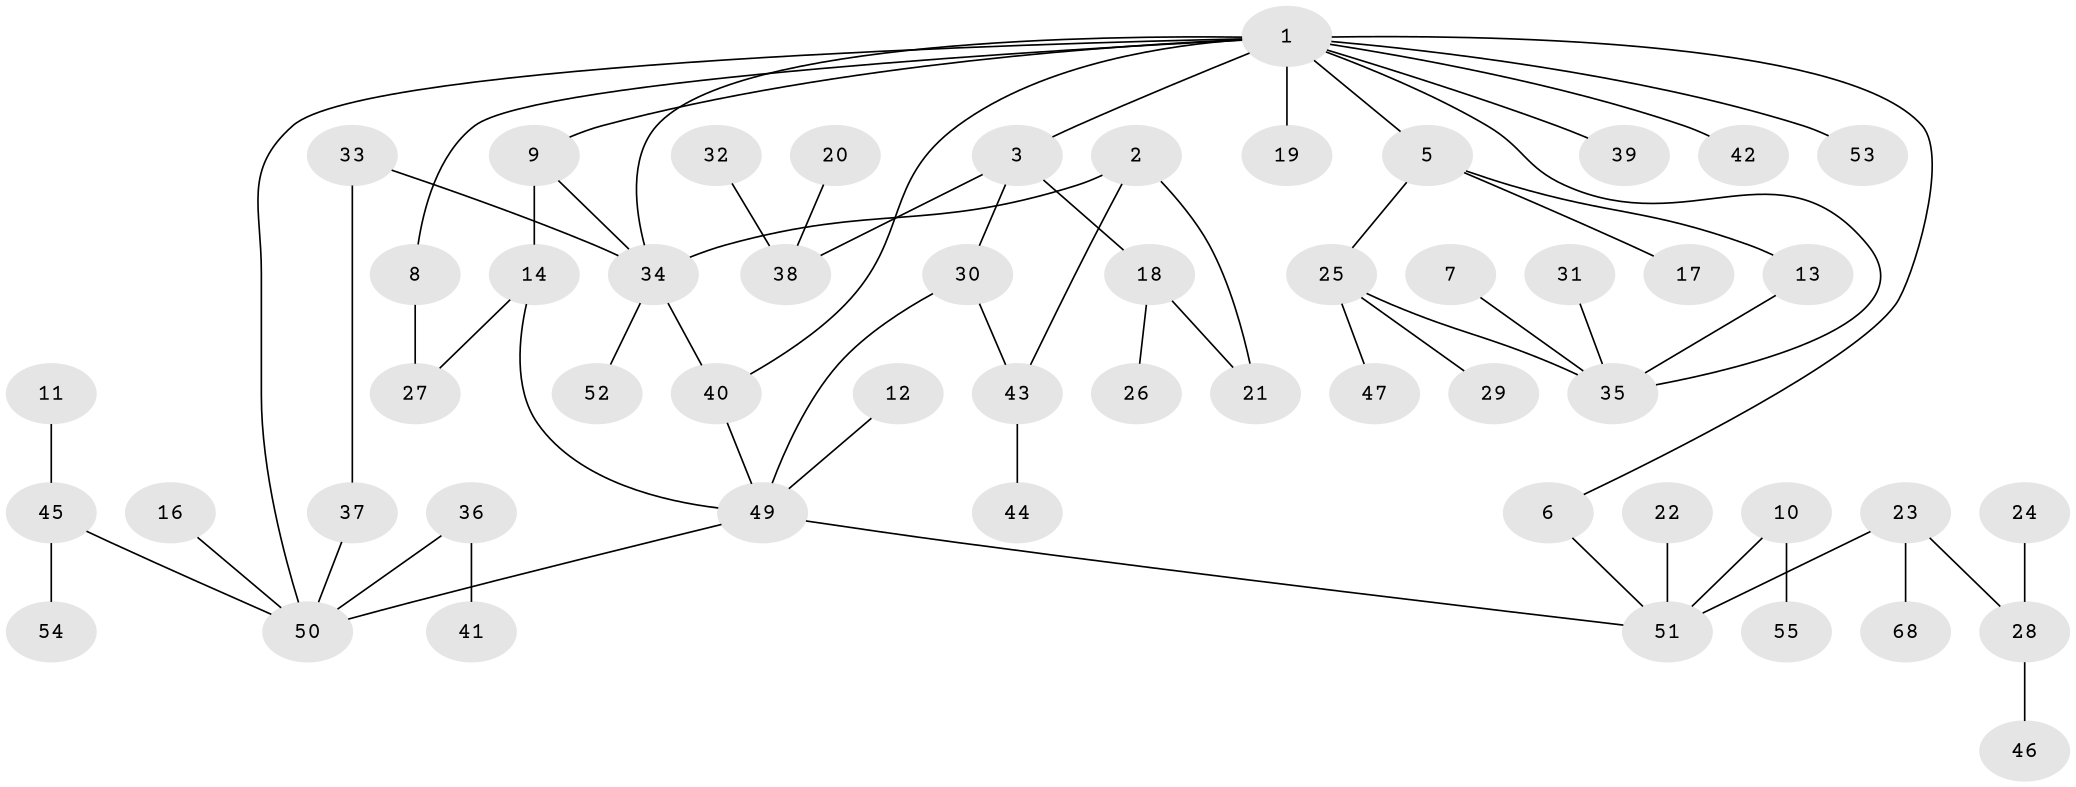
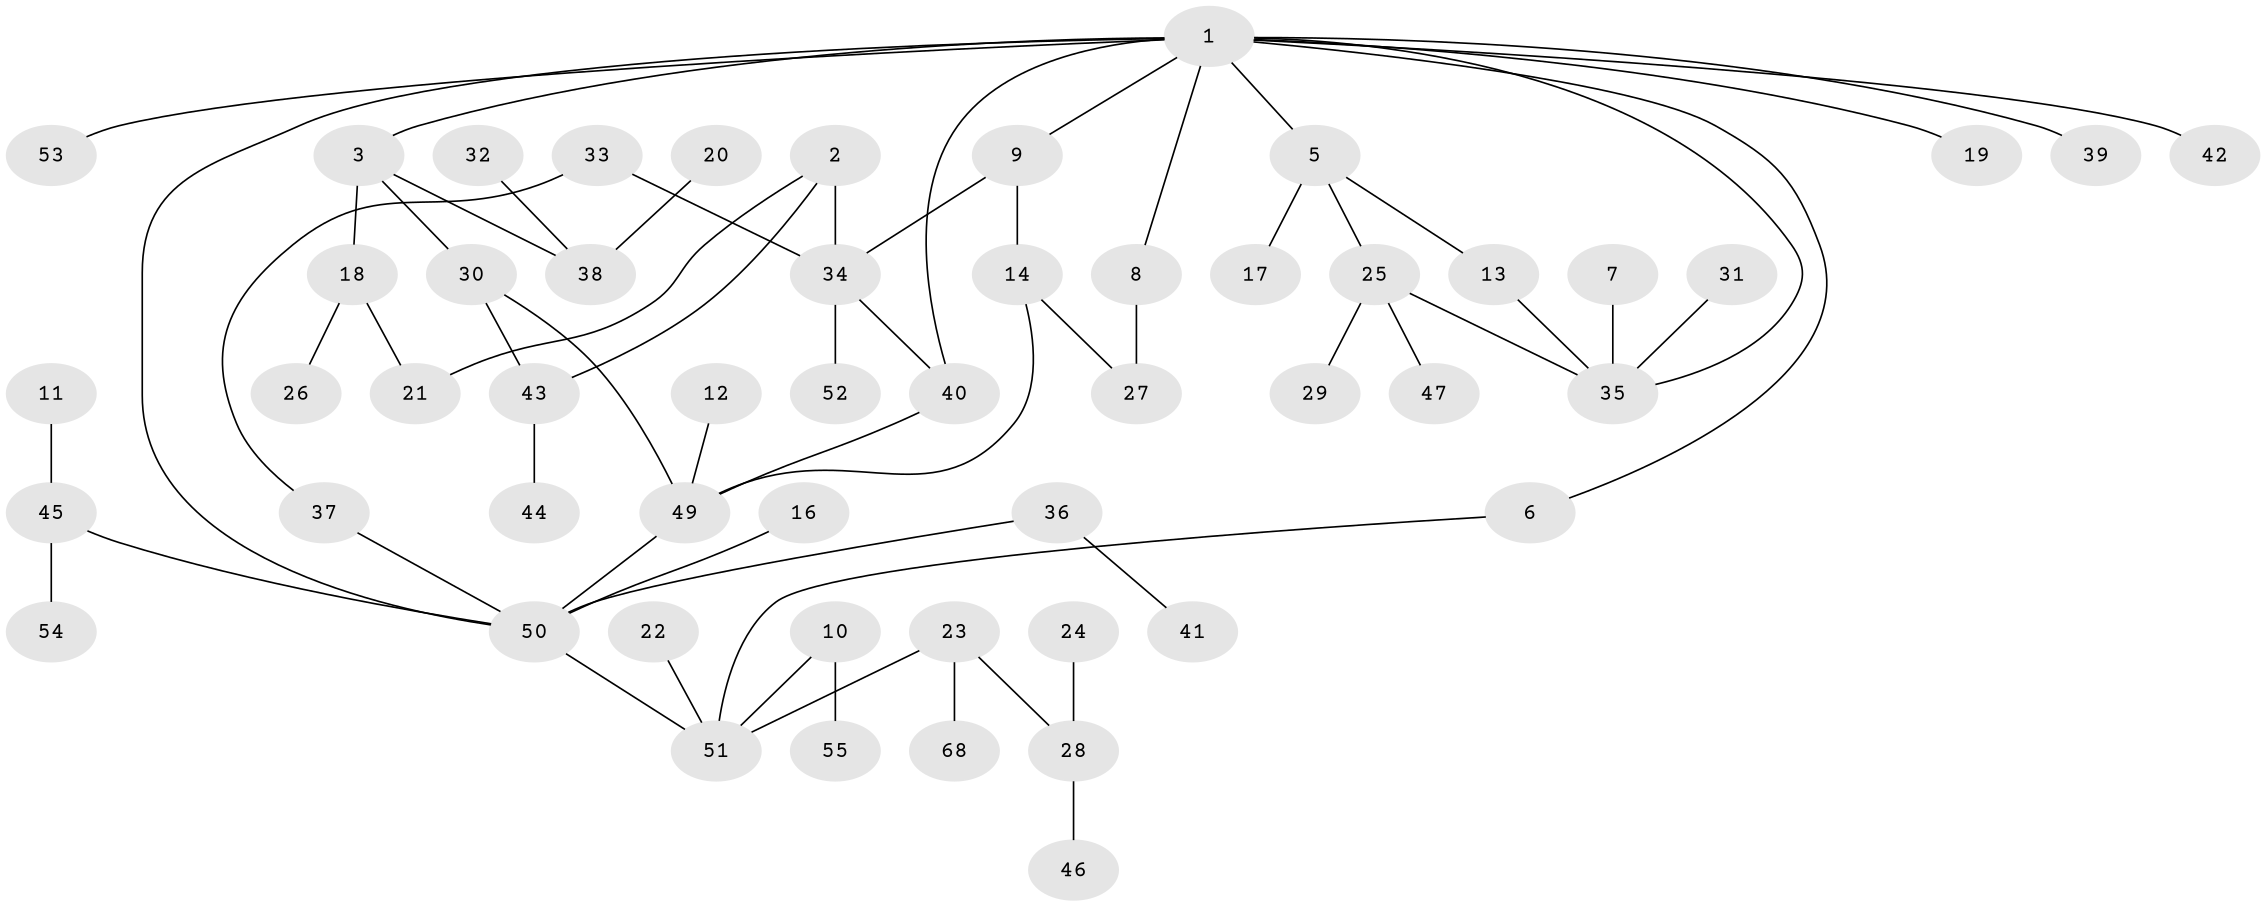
edge "1" -- "34": removed
edge "49" -- "51": now "50" -- "51"
